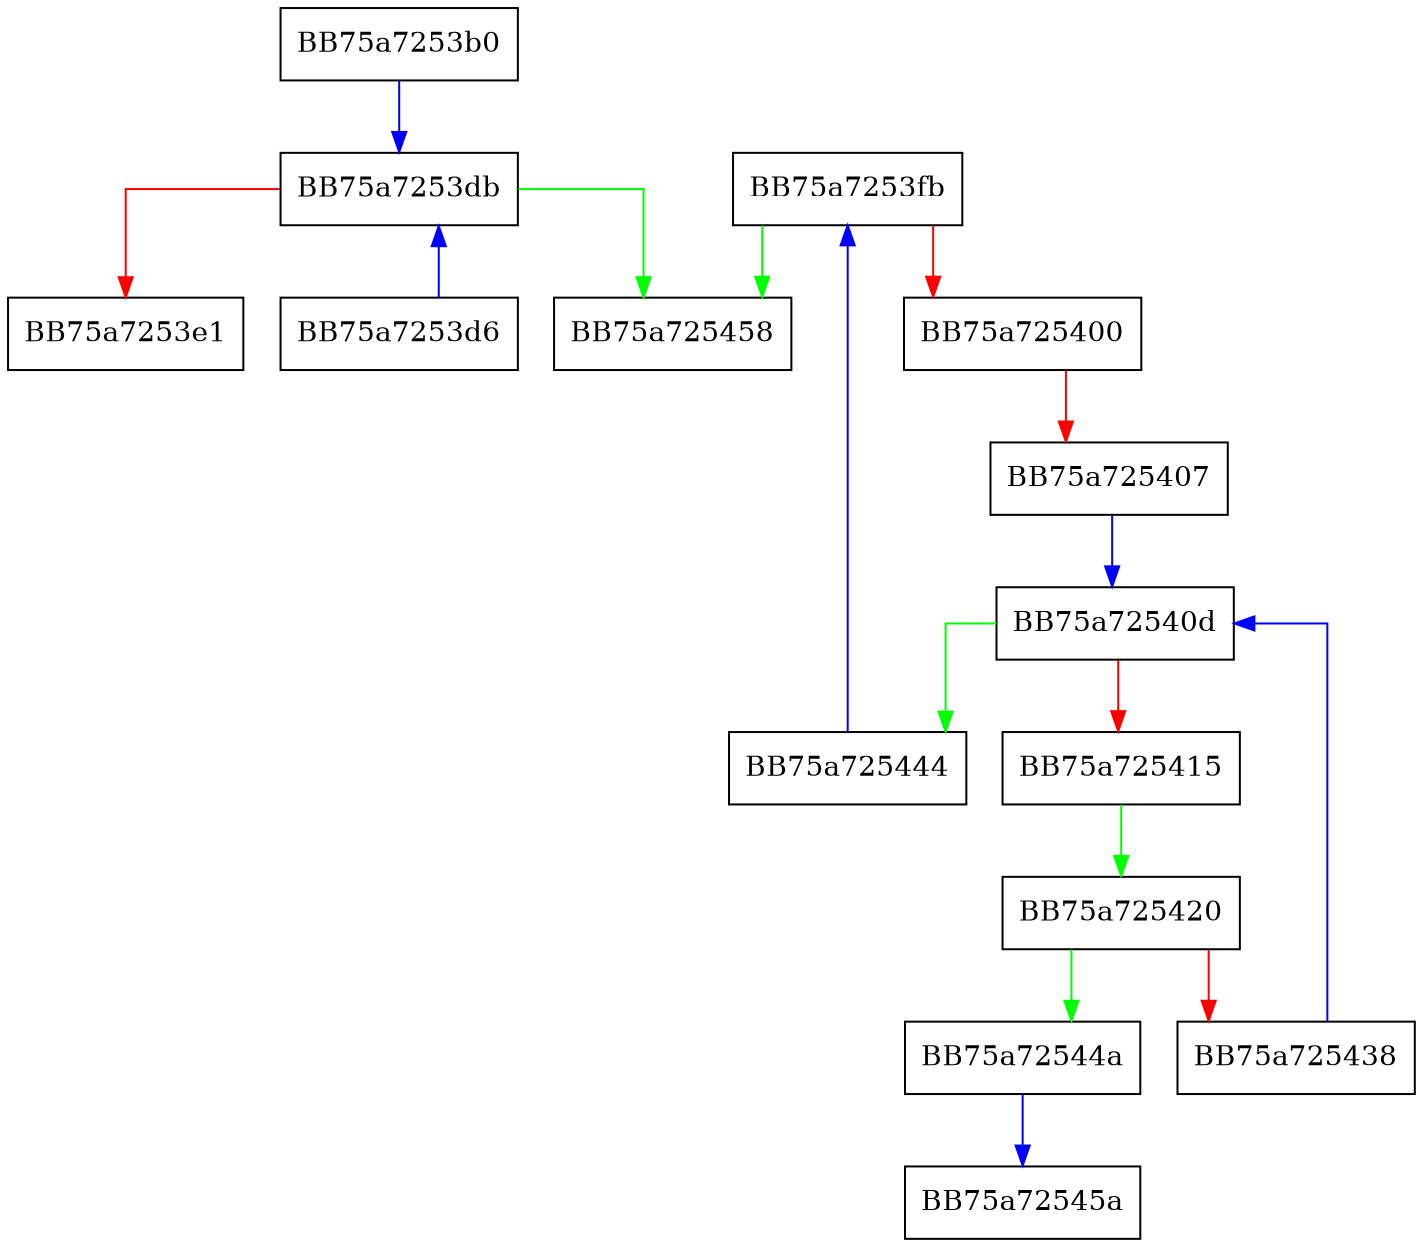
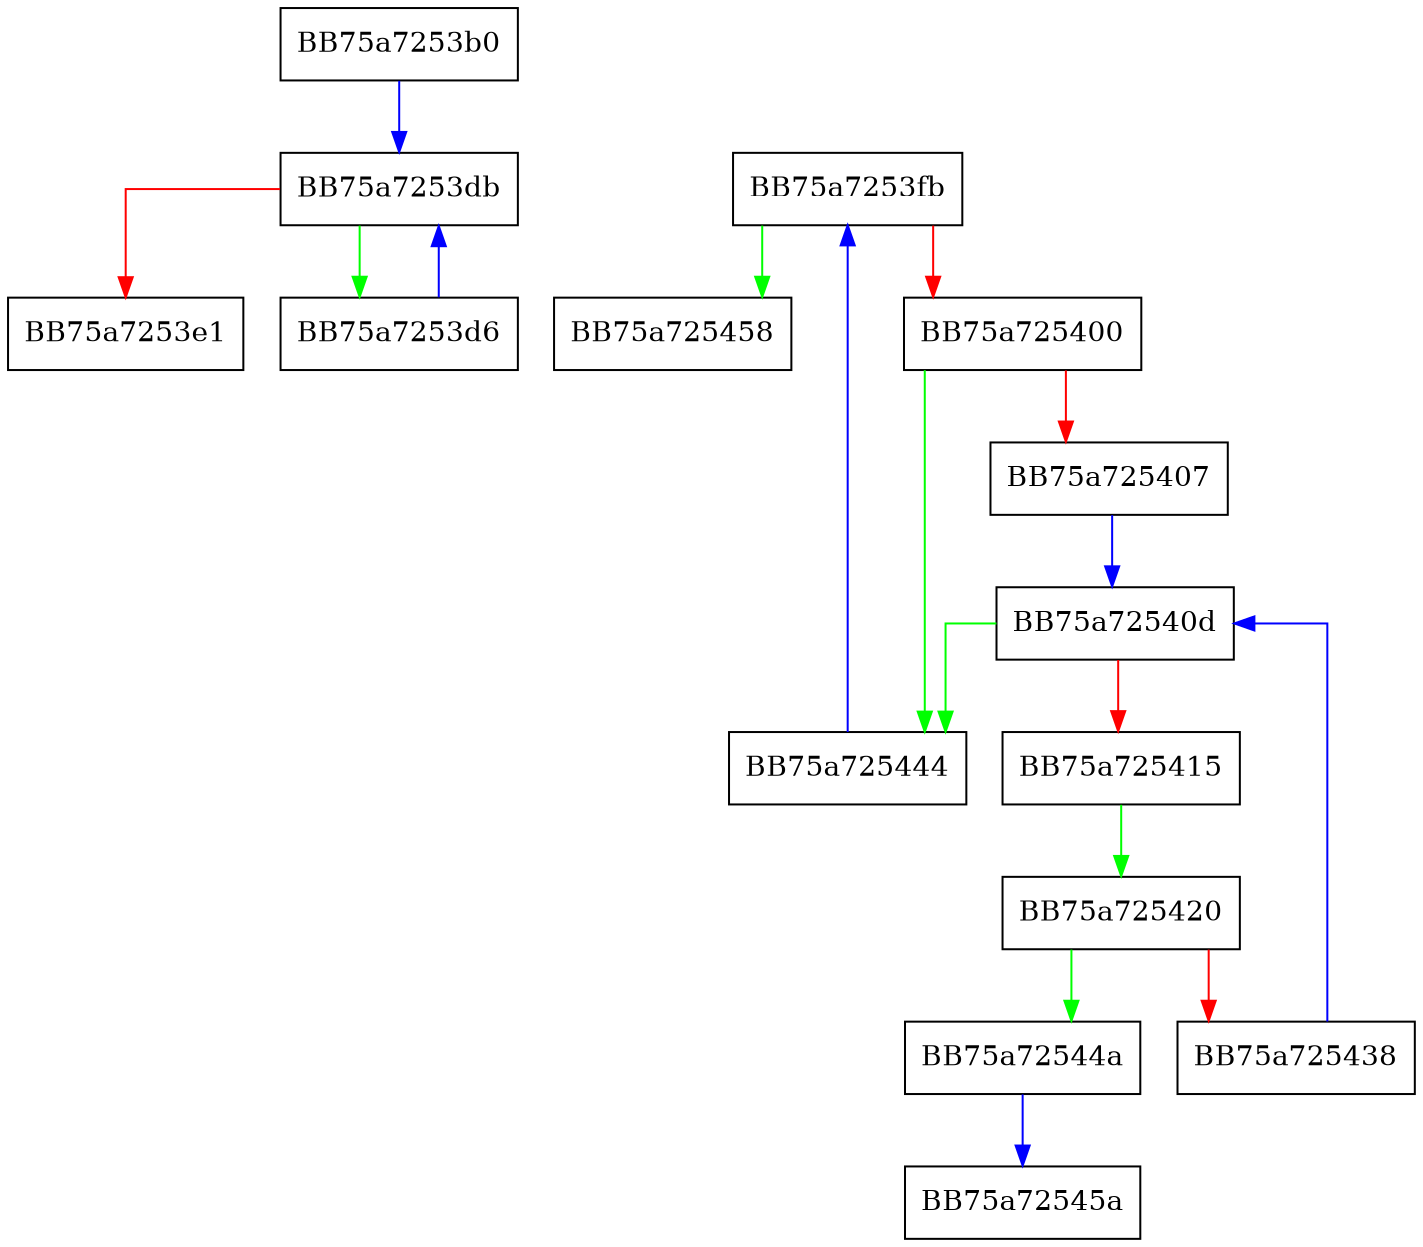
edge "BB75a7253db" -> "BB75a725458": now "BB75a7253db" -> "BB75a7253d6"
edge "BB75a725400" -> "BB75a725444": added
